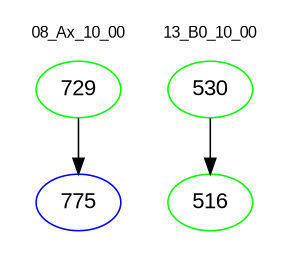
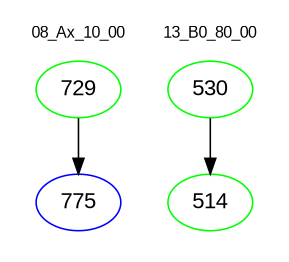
cluster "13_B0_10_00": label "13_B0_10_00" -> "13_B0_80_00"
node "516": label "516" -> "514"
